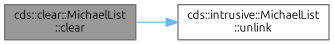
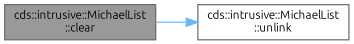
node "cds::clear::MichaelList ::clear": label "cds::clear::MichaelList ::clear" -> "cds::intrusive::MichaelList ::clear"
